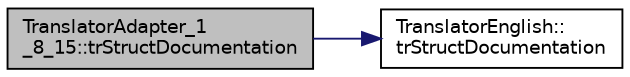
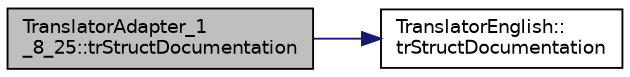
node "TranslatorAdapter_1 _8_15::trStructDocumentation": label "TranslatorAdapter_1 _8_15::trStructDocumentation" -> "TranslatorAdapter_1 _8_25::trStructDocumentation"
